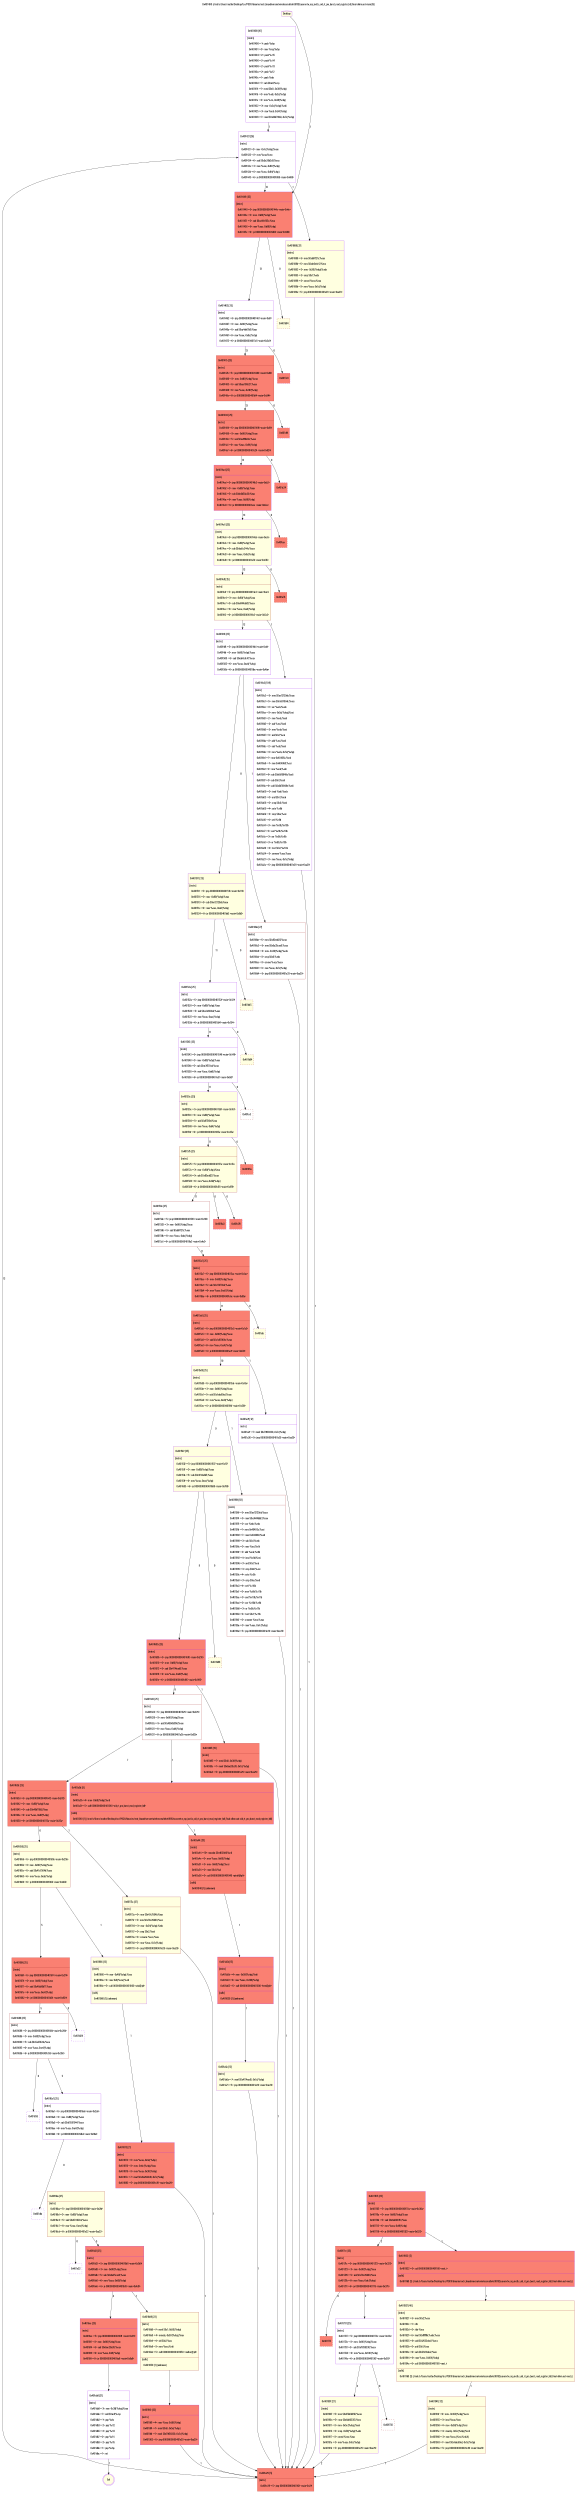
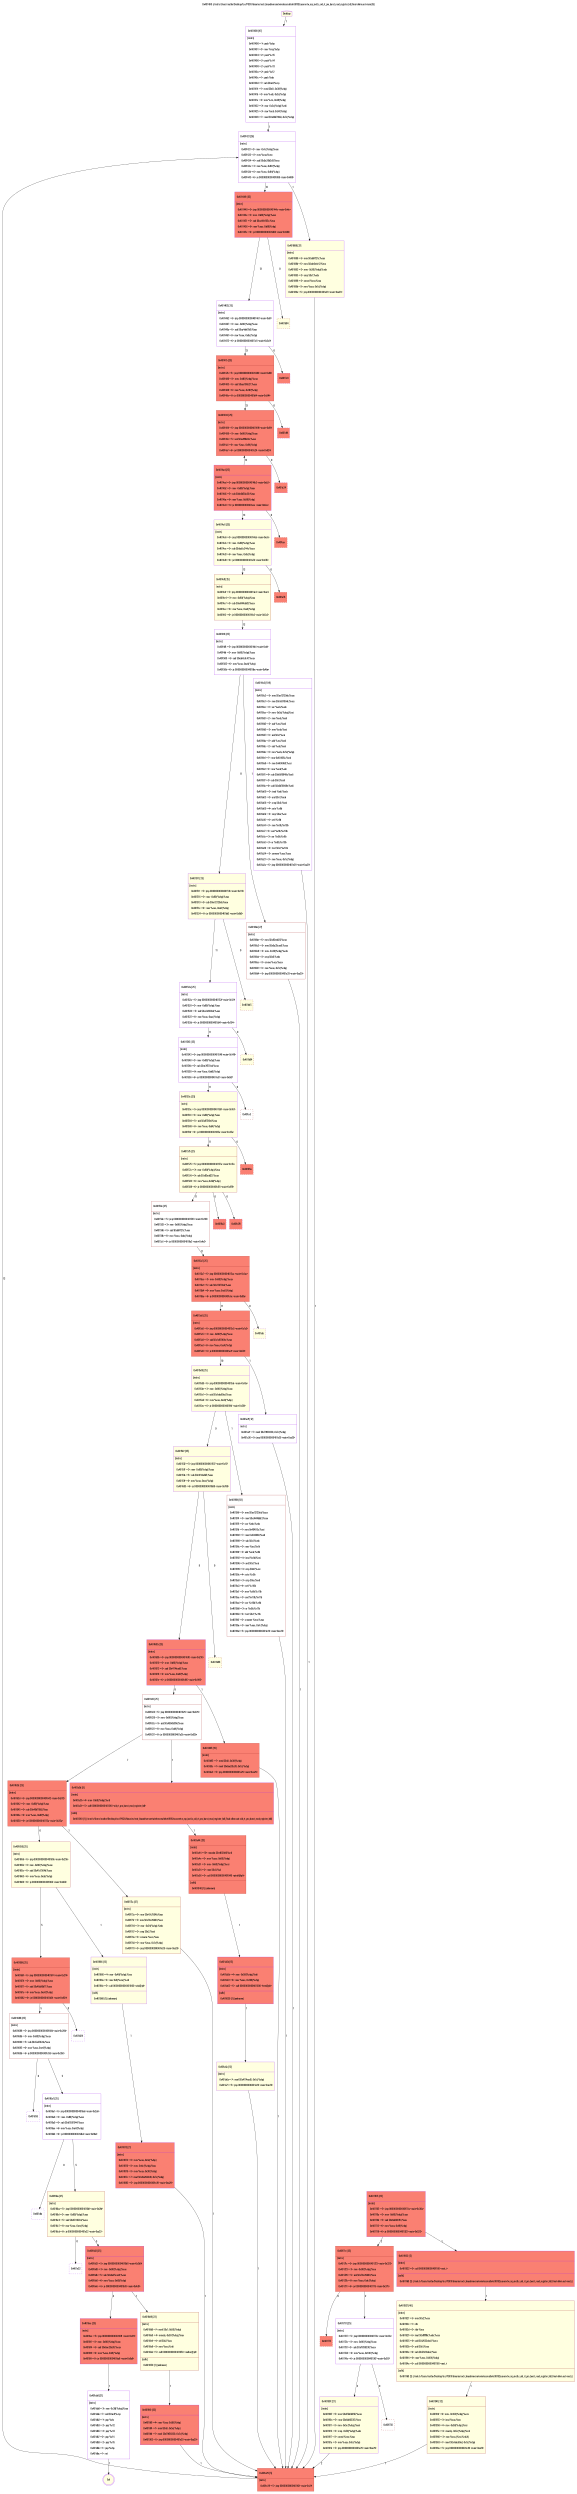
edge "Desktop" -> "0x401449 [25]": now "Desktop" -> "0x401400 [47]"
edge "0x401494 [25]" -> "0x4014ad [25]": reversed
edge "0x4014df [25]" -> "0x4019c2 [109]": removed, label "1"
edge "0x4016a1 [25]" -> "0x4016ba [25]": added, label "5"
